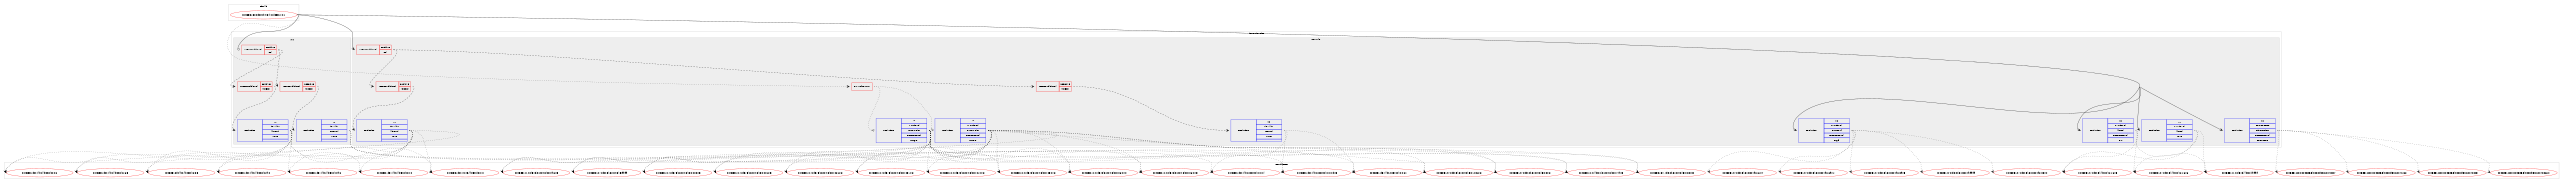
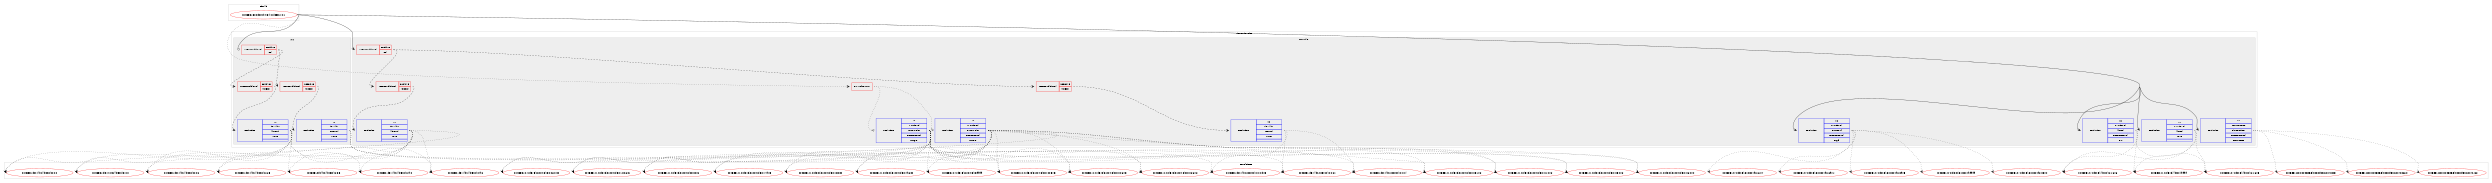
node "portage://sys-libtool/automake-1.7.9-r3": label "portage://sys-libtool/automake-1.7.9-r3" -> "portage://sys-devel/automake-1.7.9-r3"
node "portage://any-devel/automake-1.8.5-r5": label "portage://any-devel/automake-1.8.5-r5" -> "portage://sys-devel/automake-1.8.5-r5"
node "portage://app-portage/elt-patches-20170317": removed
